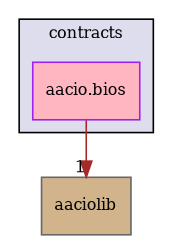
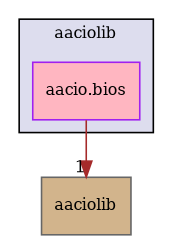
cluster "contracts": label "contracts" -> "aaciolib"
